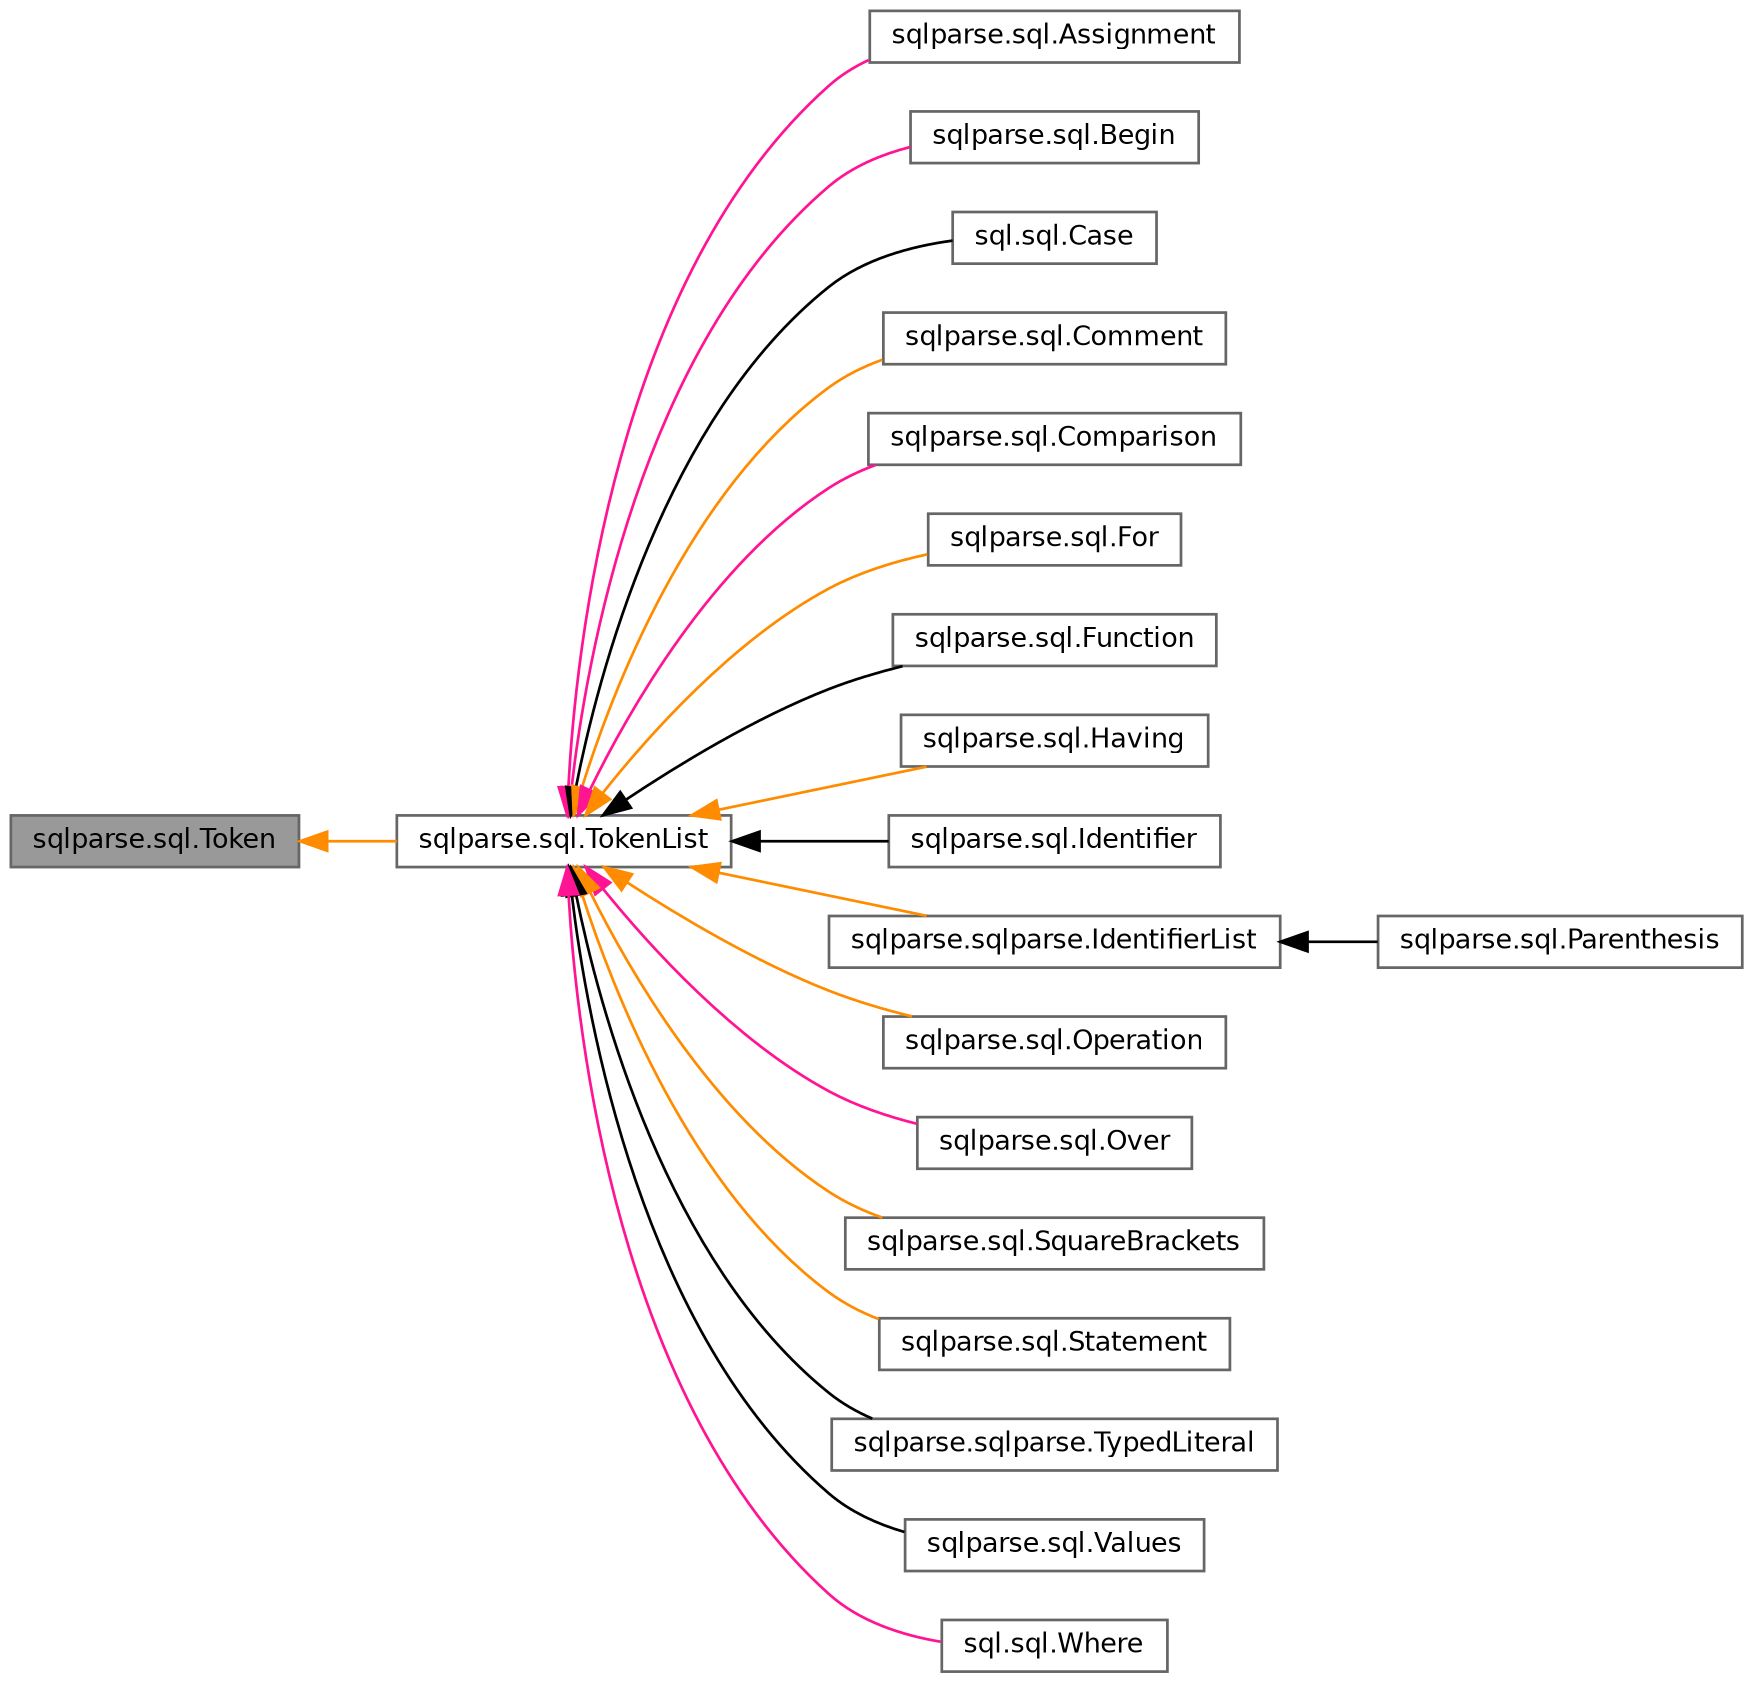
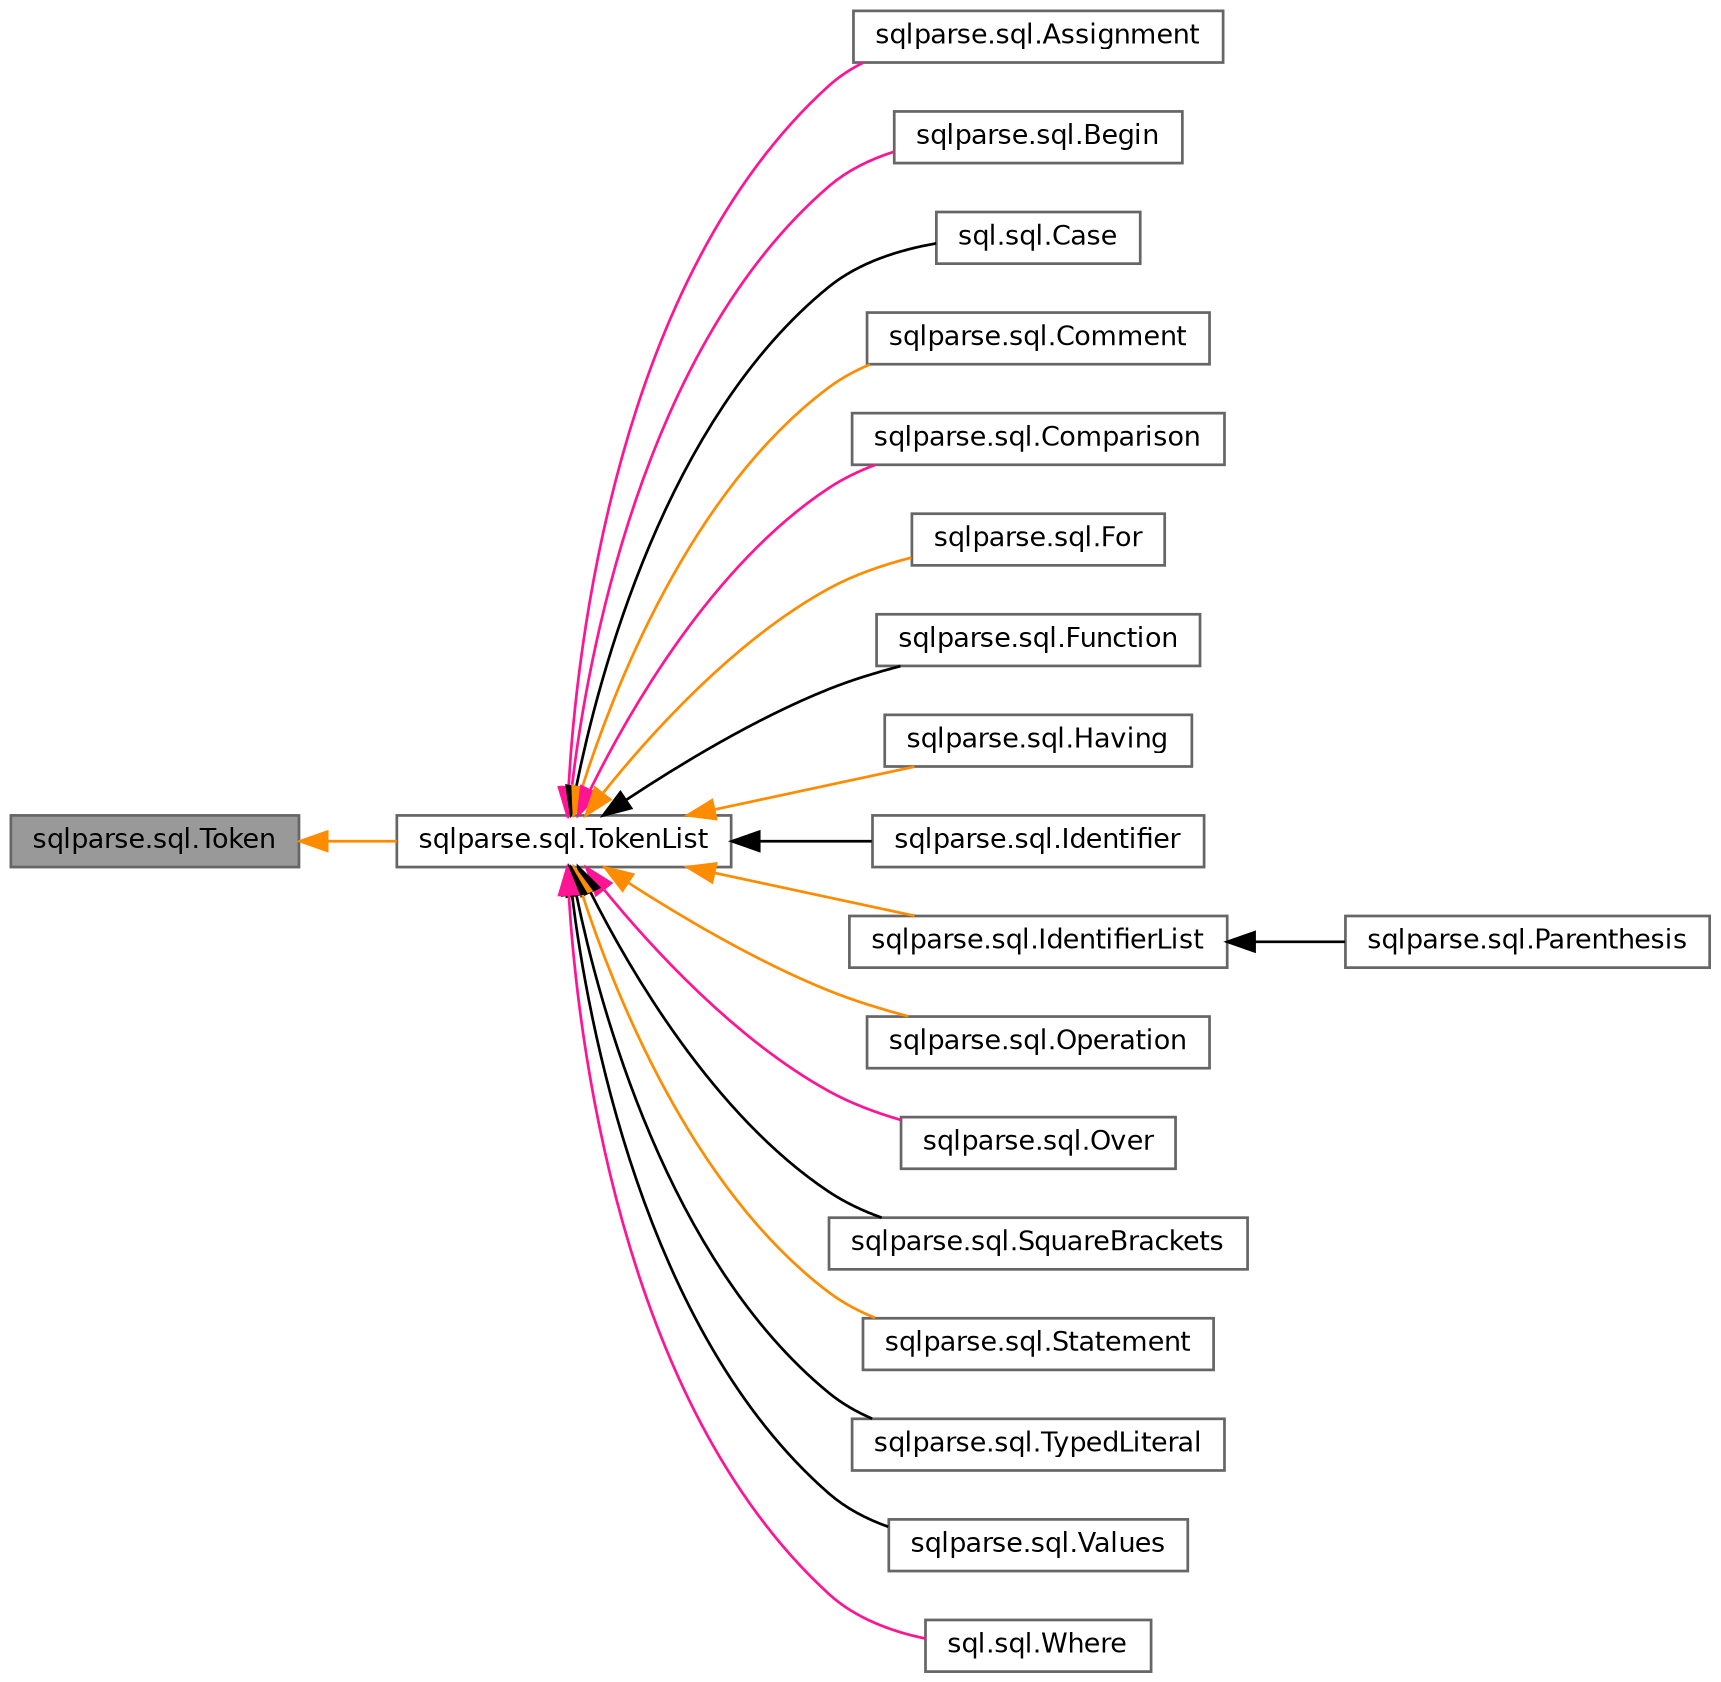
node "sqlparse.sqlparse.IdentifierList": label "sqlparse.sqlparse.IdentifierList" -> "sqlparse.sql.IdentifierList"
edge "sqlparse.sql.SquareBrackets" -> "sqlparse.sql.TokenList": color darkorange -> black
node "sqlparse.sqlparse.TypedLiteral": label "sqlparse.sqlparse.TypedLiteral" -> "sqlparse.sql.TypedLiteral"
